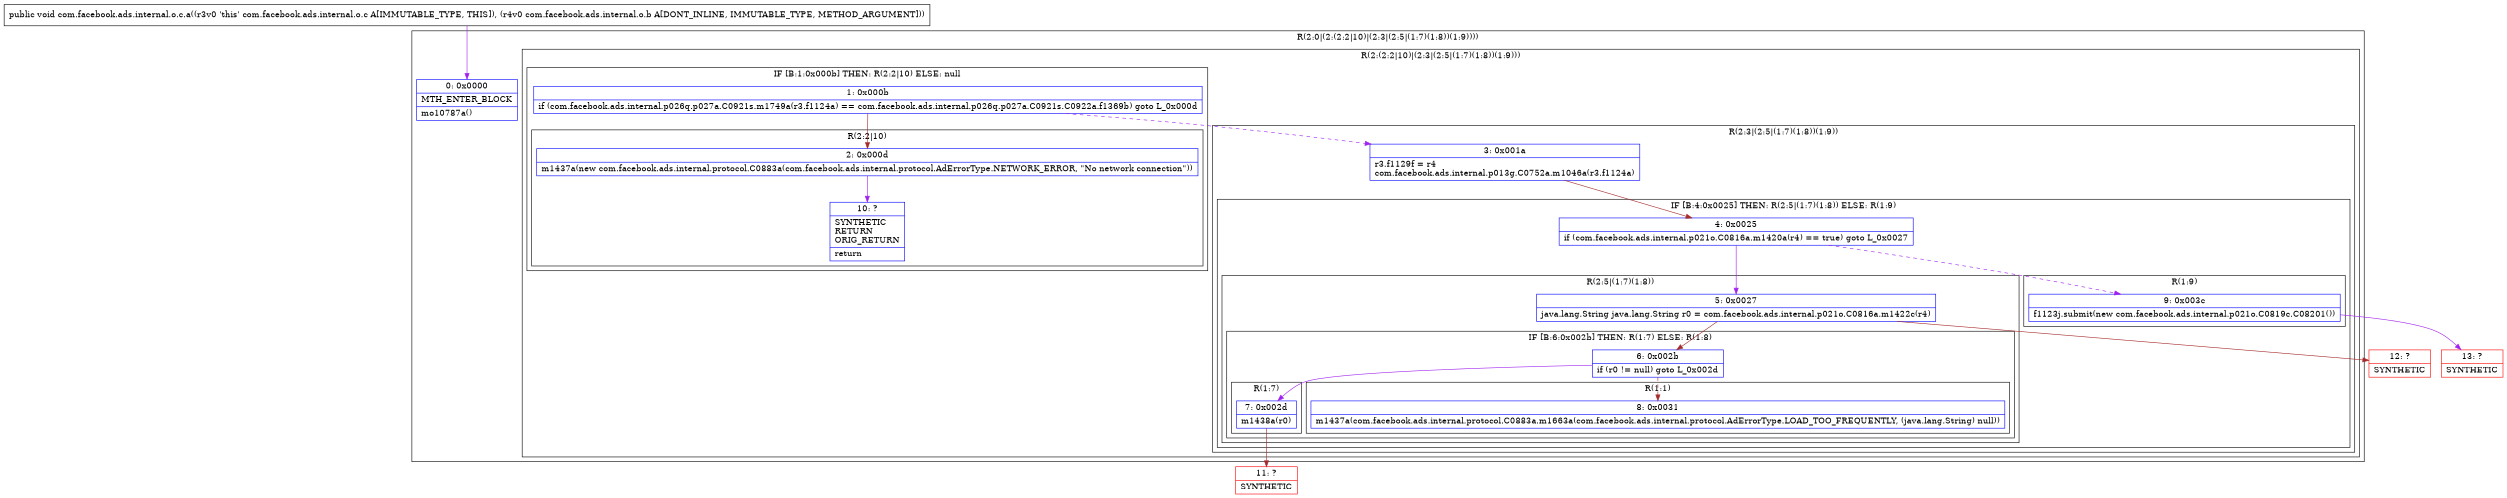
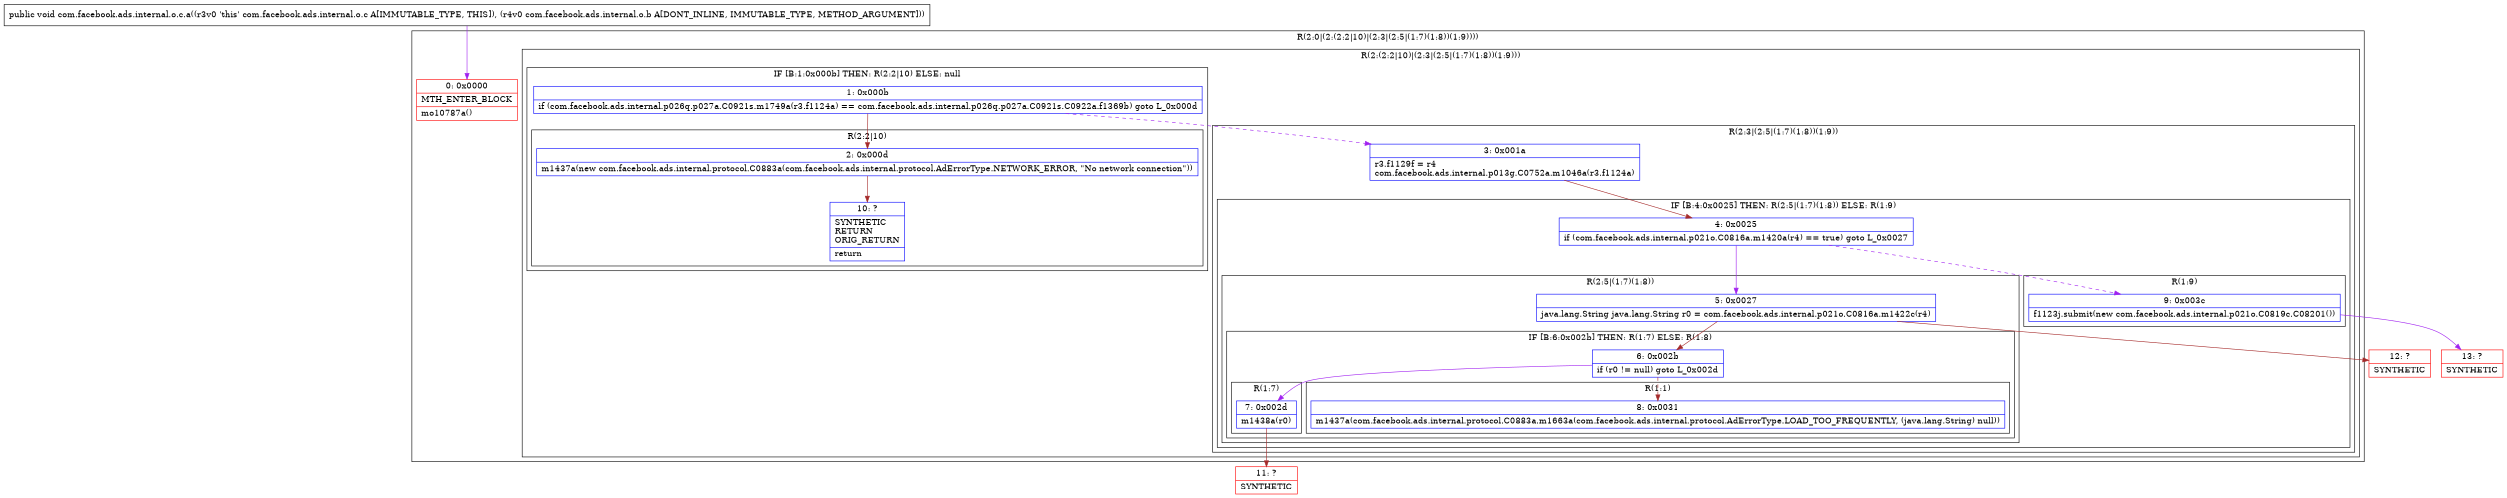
node "0: 0x0000": color blue -> red
edge "2: 0x000d" -> "10: ?": color purple -> brown
